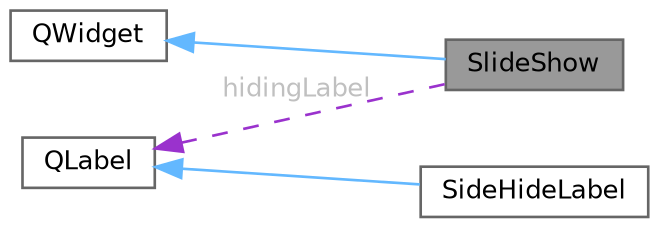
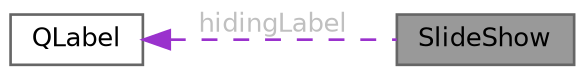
node "QWidget": removed
node "SideHideLabel": removed
